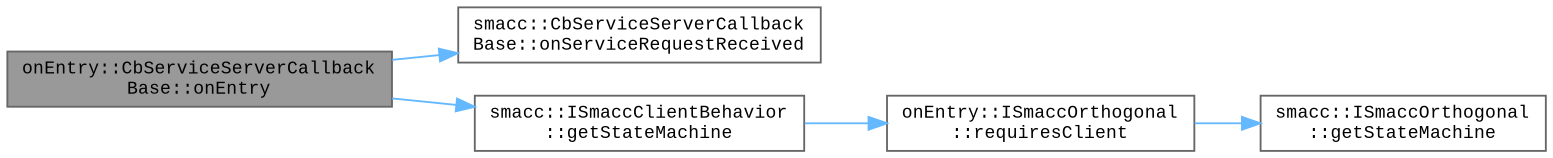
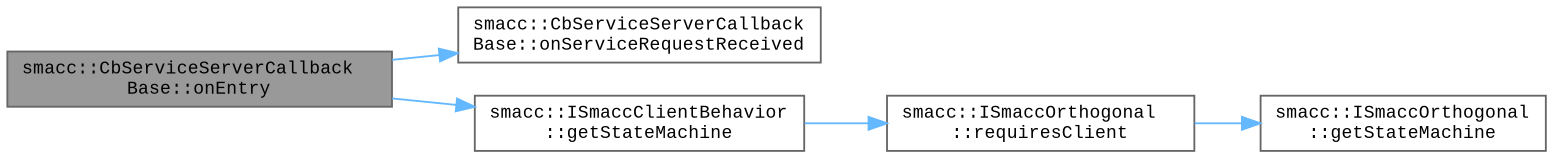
node "onEntry::CbServiceServerCallback Base::onEntry": label "onEntry::CbServiceServerCallback Base::onEntry" -> "smacc::CbServiceServerCallback Base::onEntry"
node "onEntry::ISmaccOrthogonal ::requiresClient": label "onEntry::ISmaccOrthogonal ::requiresClient" -> "smacc::ISmaccOrthogonal ::requiresClient"
